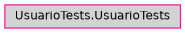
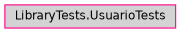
node "UsuarioTests.UsuarioTests": label "UsuarioTests.UsuarioTests" -> "LibraryTests.UsuarioTests"
